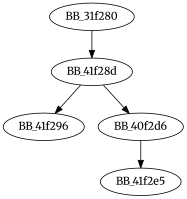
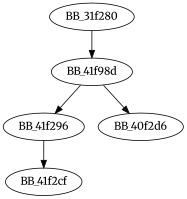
node "BB_41f28d": label "BB_41f28d" -> "BB_41f98d"
node "BB_41f2cf": added
node "BB_41f2e5": removed
